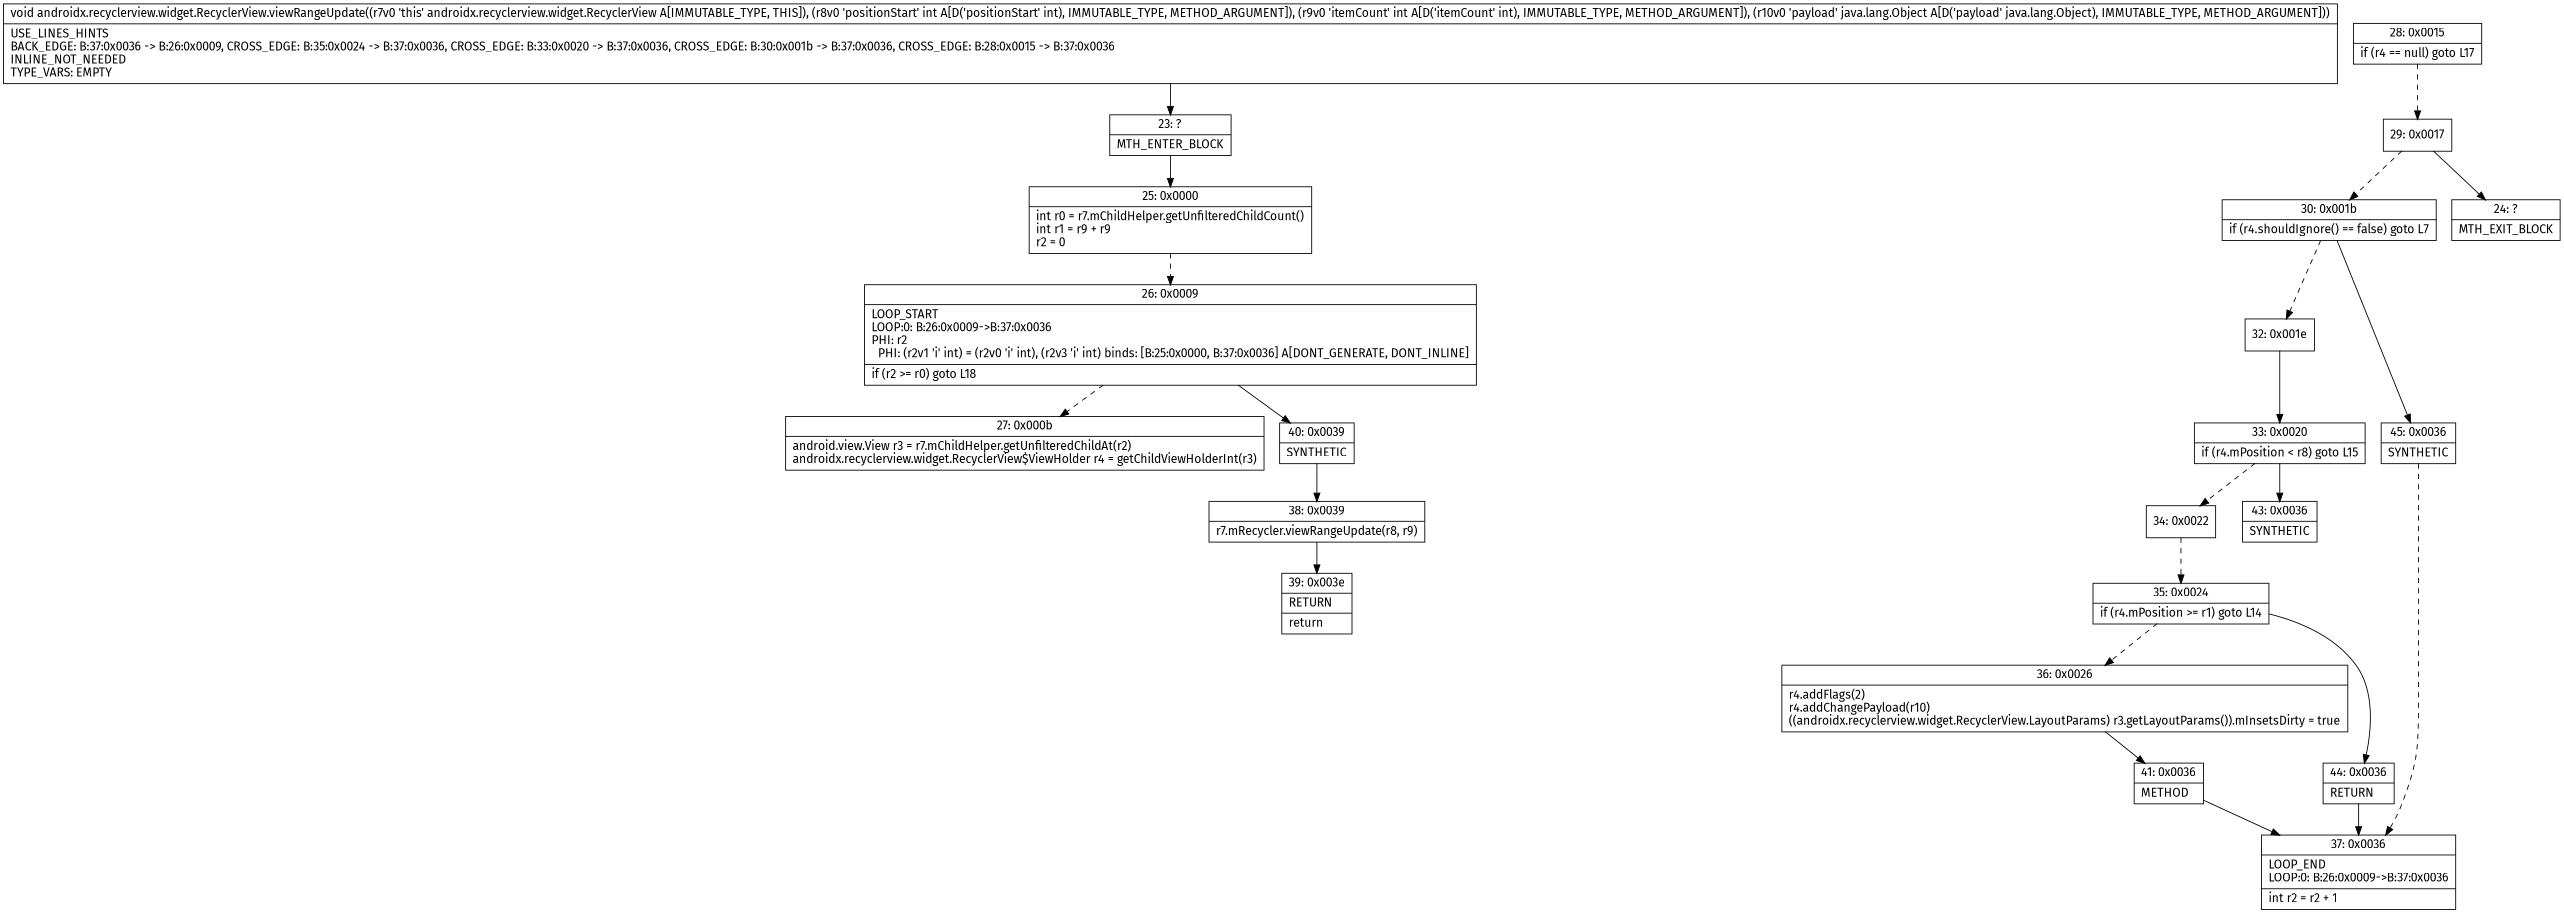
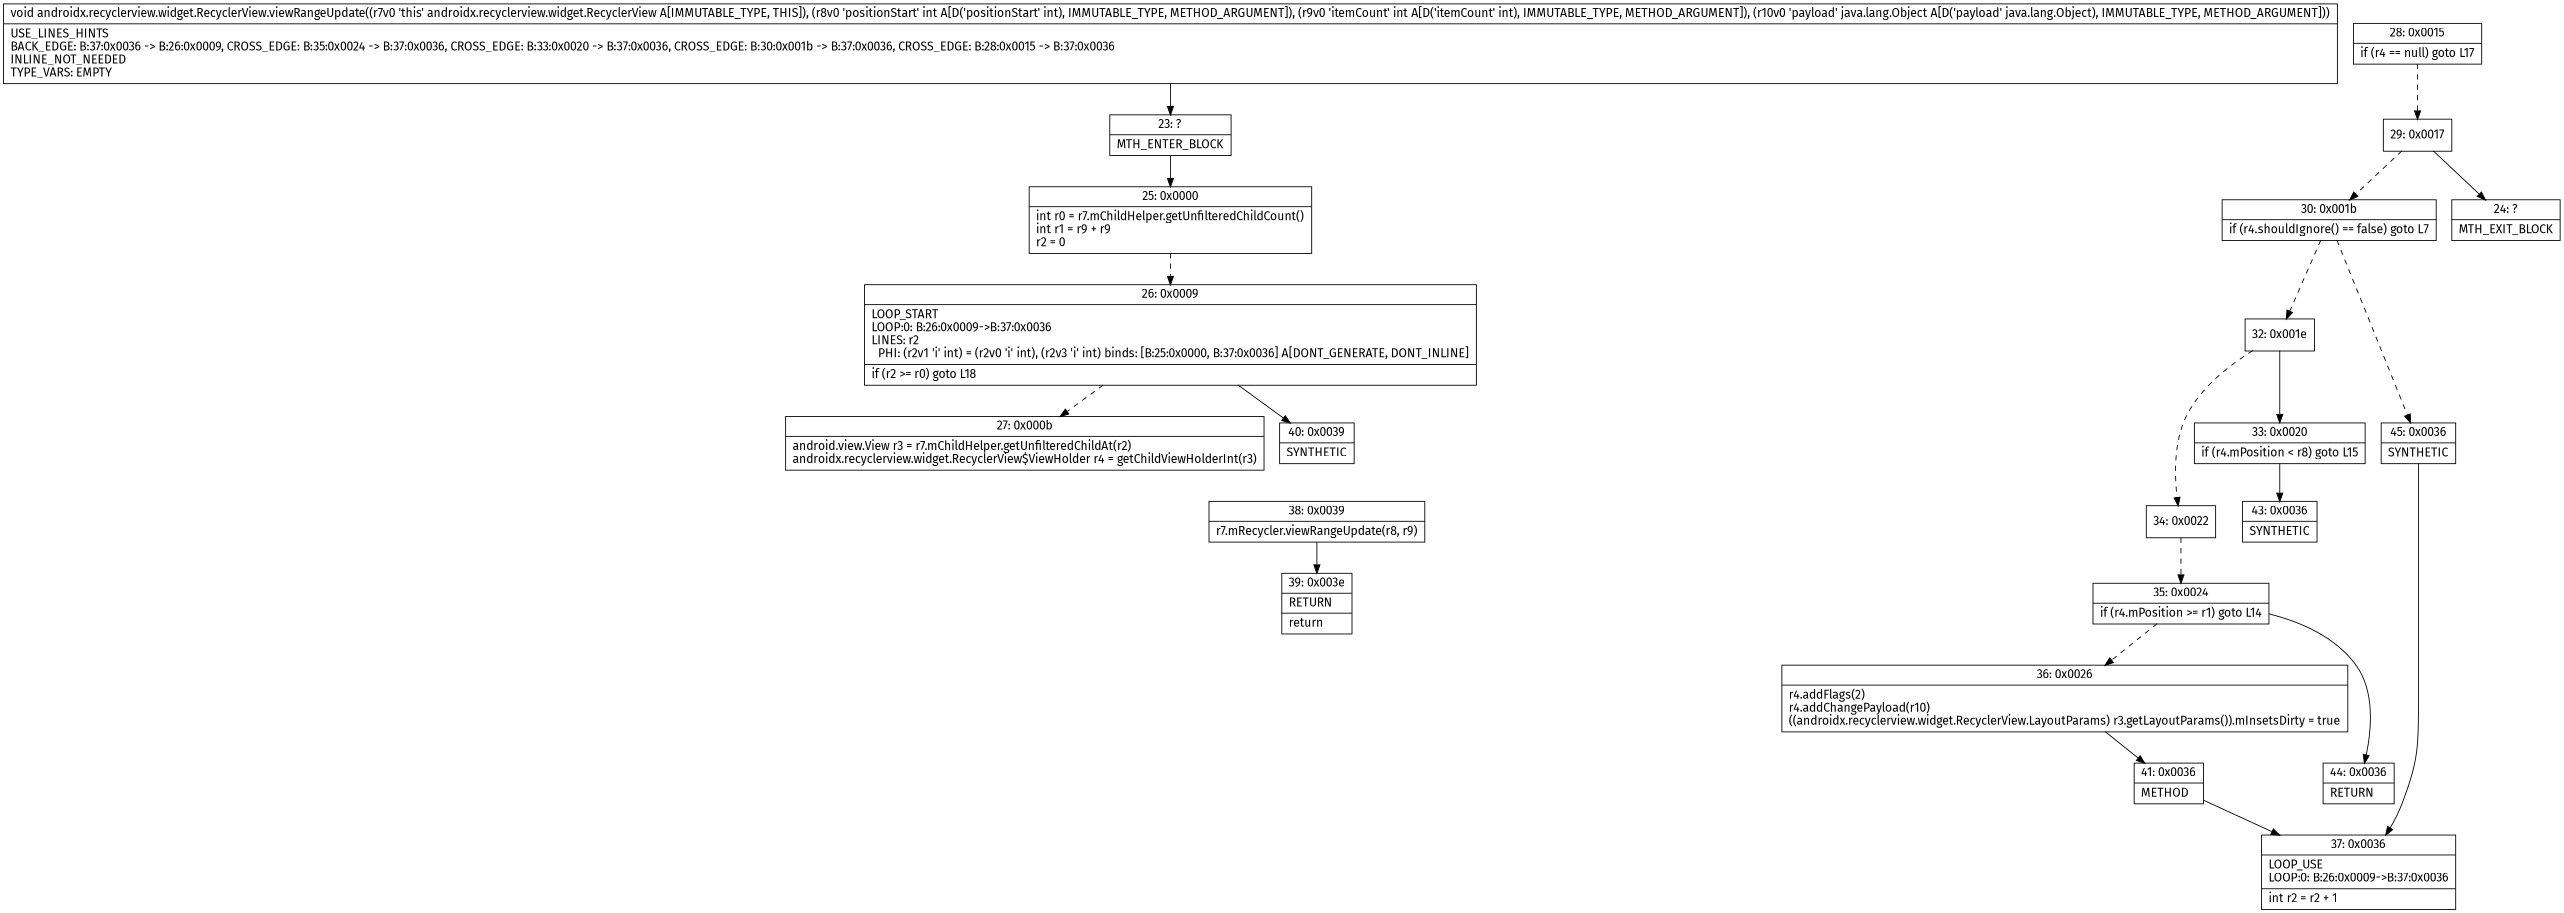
edge "30: 0x001b" -> "45: 0x0036": style solid -> dashed
node "26: 0x0009": text "PHI: r2" -> "LINES: r2"
edge "40: 0x0039" -> "38: 0x0039": removed
edge "33: 0x0020" -> "34: 0x0022": now "32: 0x001e" -> "34: 0x0022"
edge "45: 0x0036" -> "37: 0x0036": style dashed -> solid
edge "44: 0x0036" -> "37: 0x0036": removed
node "37: 0x0036": text "LOOP_END" -> "LOOP_USE"
